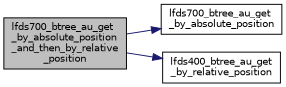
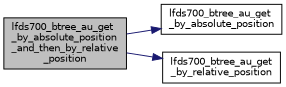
node "lfds400_btree_au_get _by_relative_position": label "lfds400_btree_au_get _by_relative_position" -> "lfds700_btree_au_get _by_relative_position"
